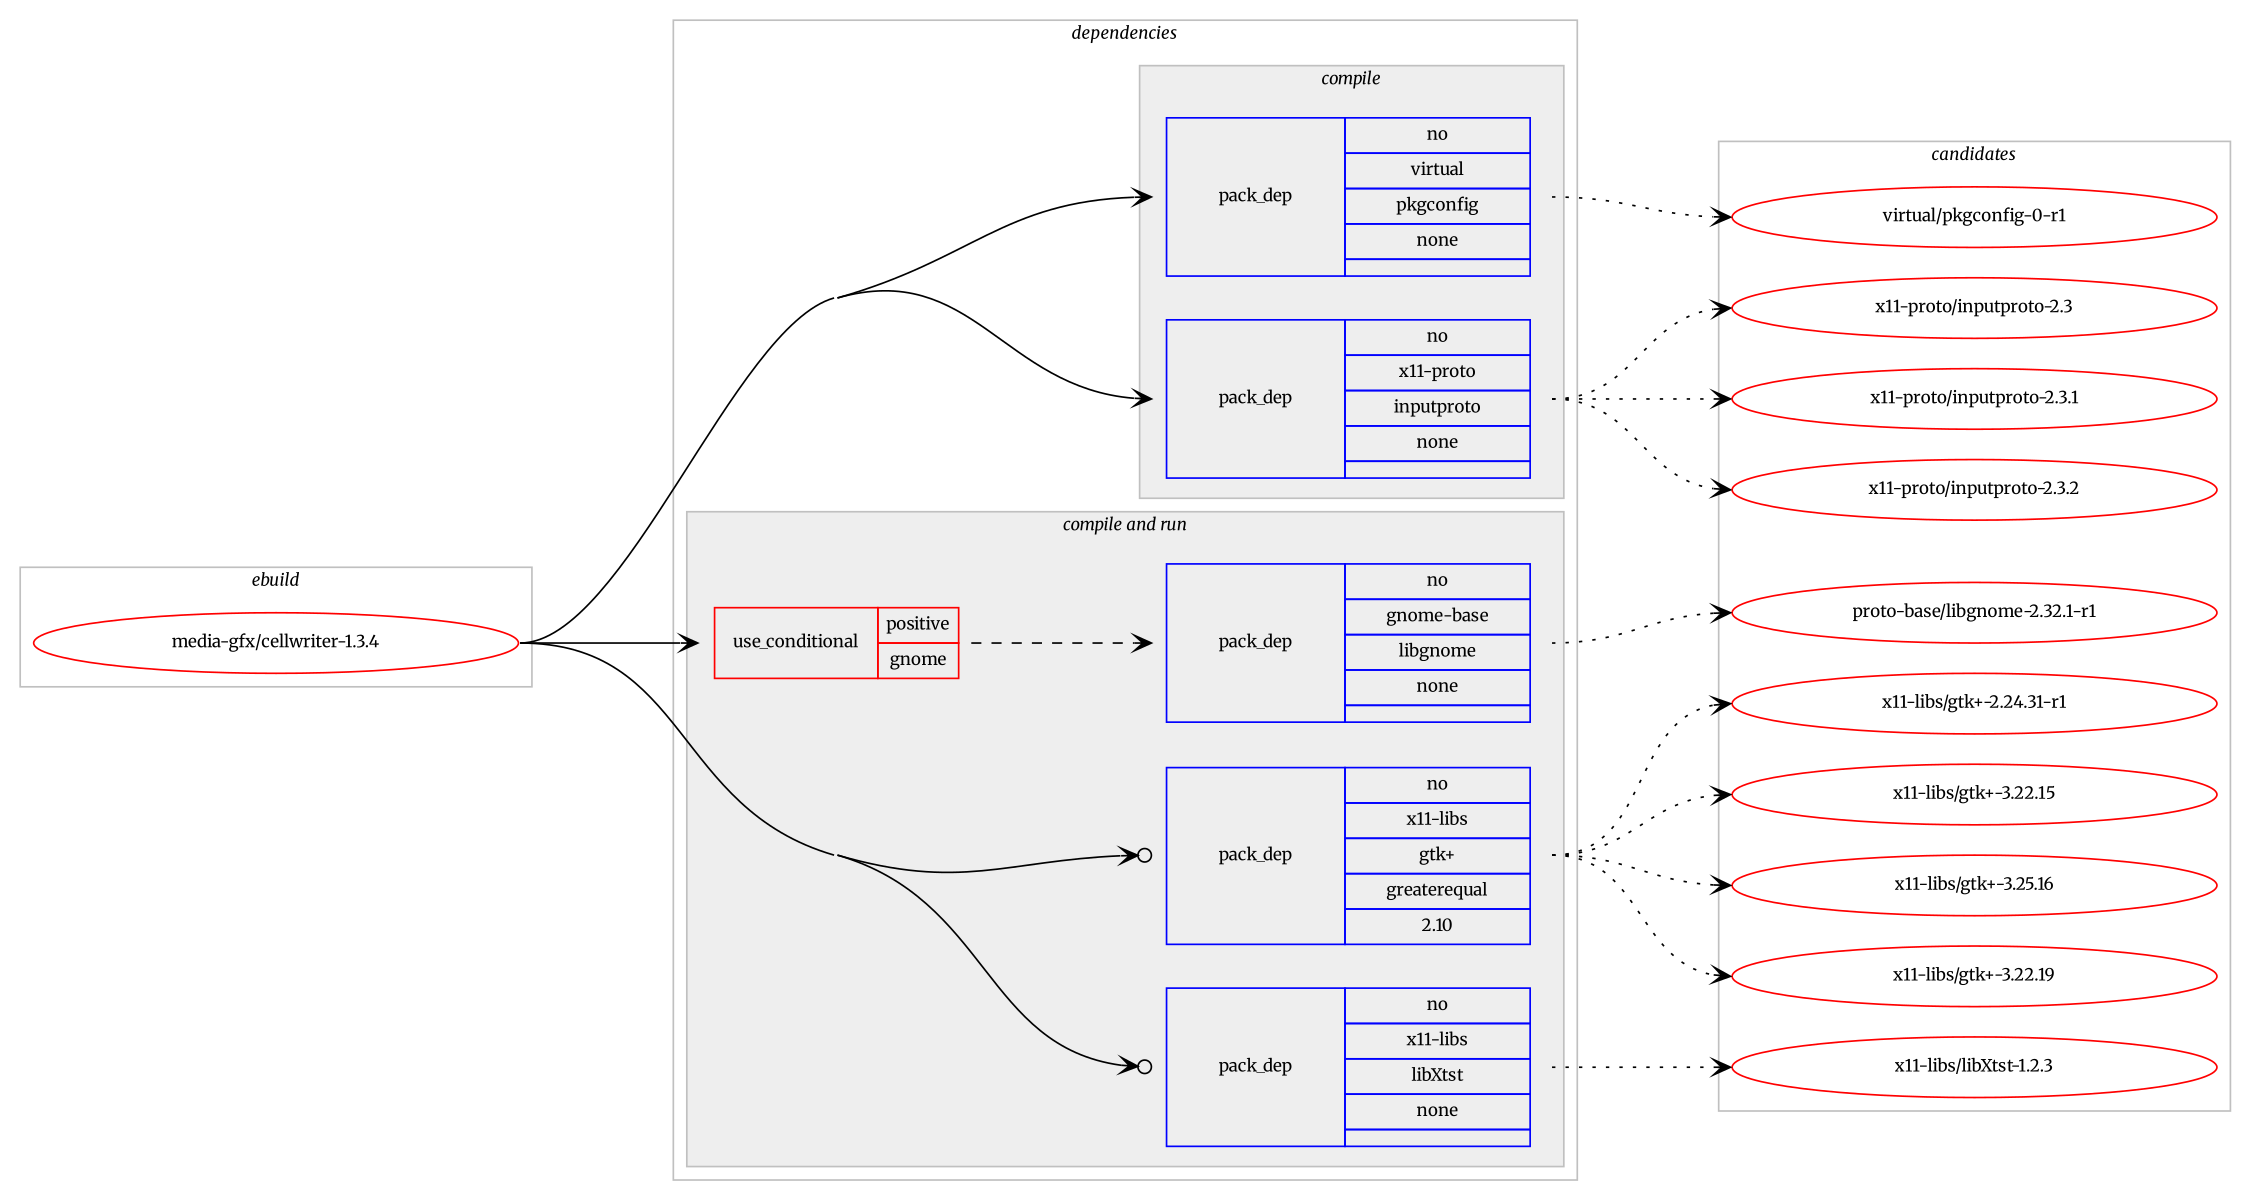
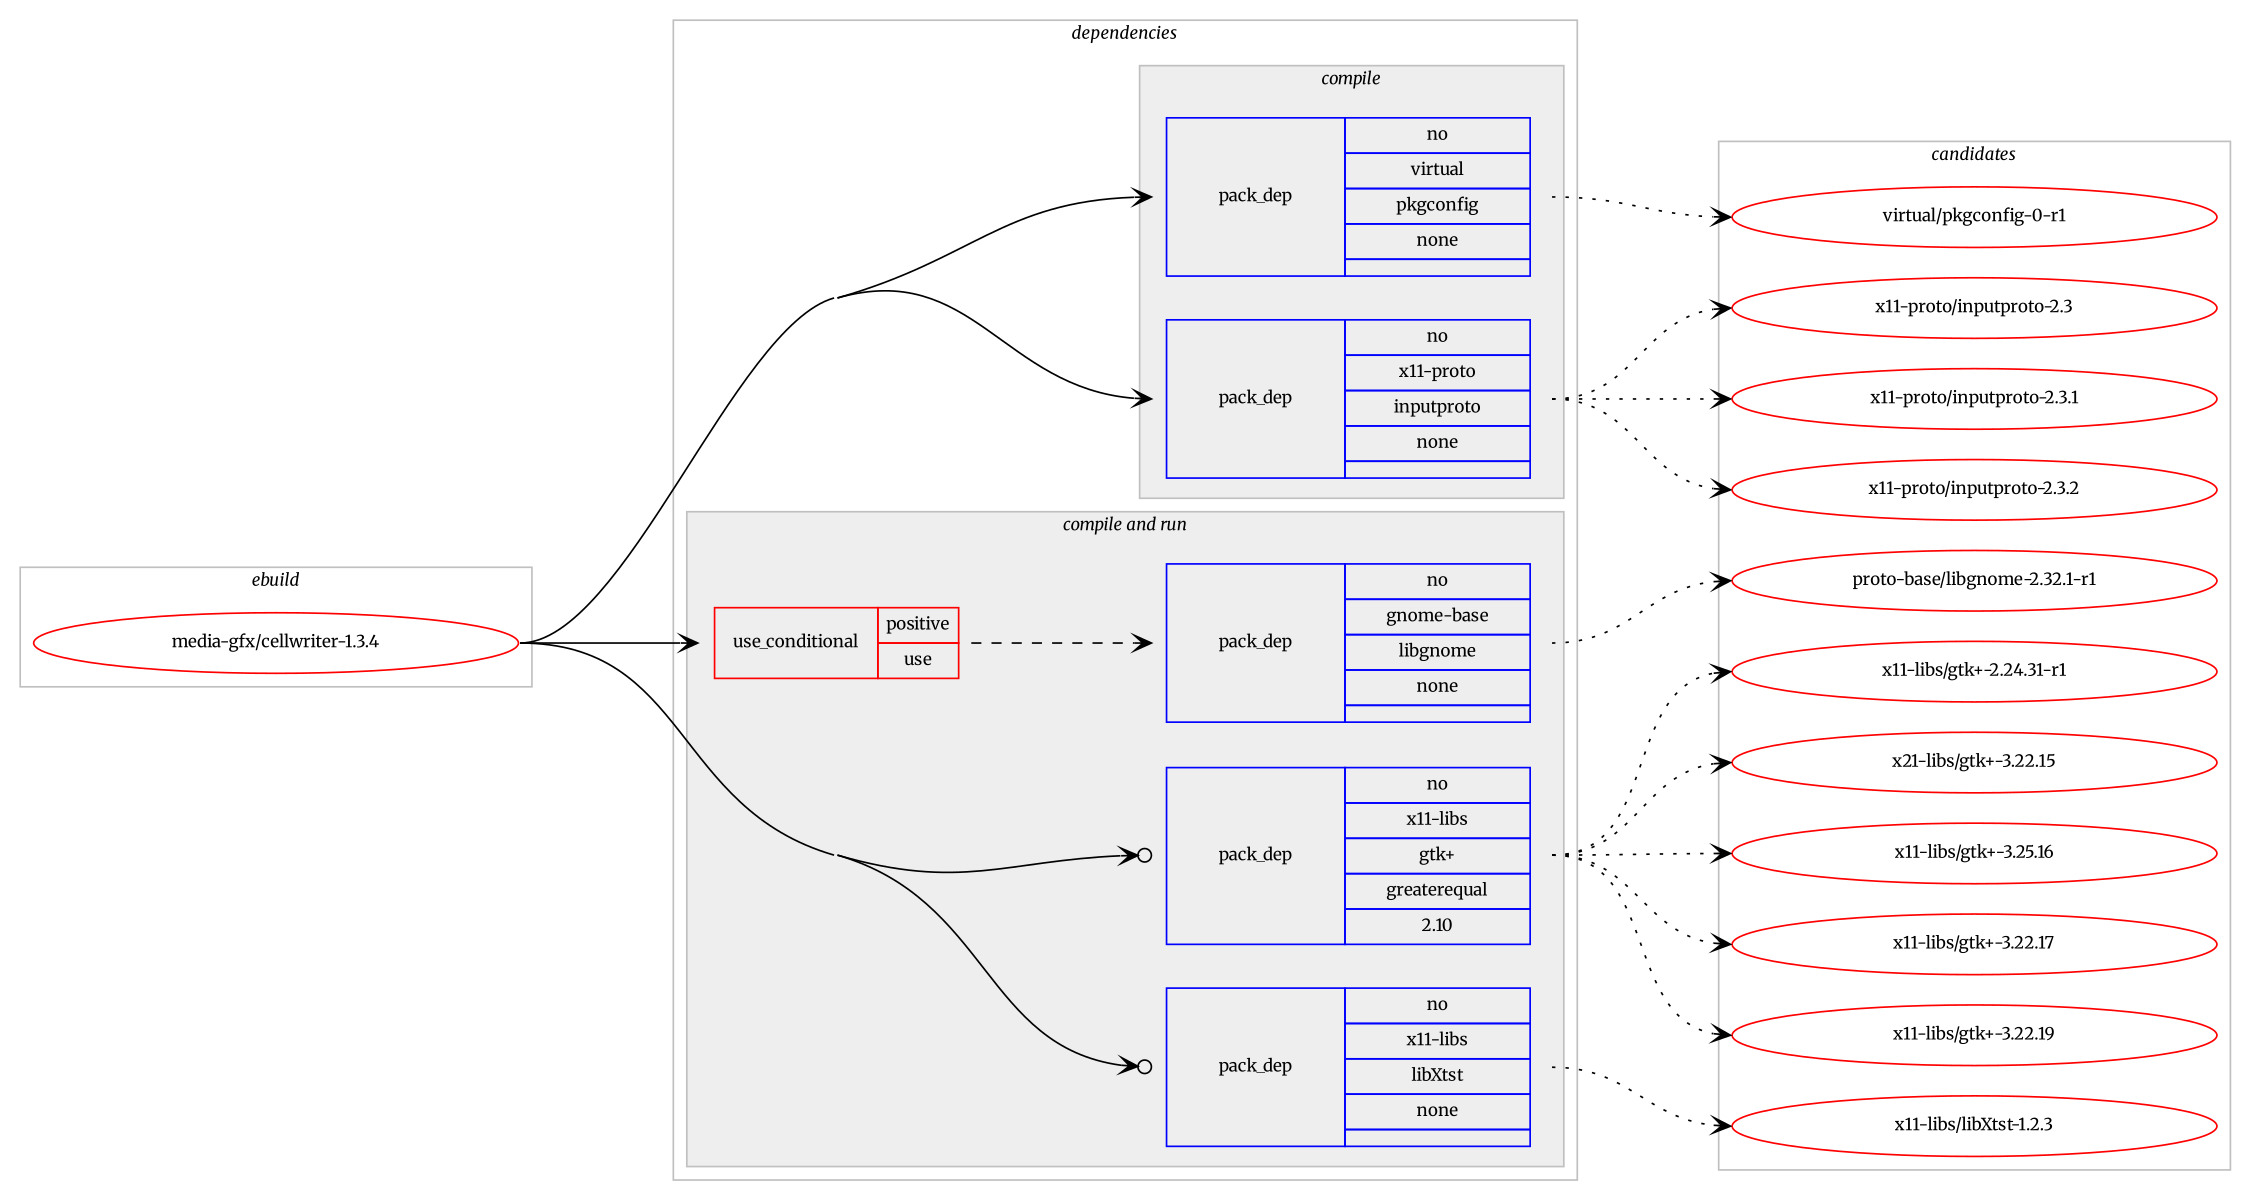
node "use_conditional": text "gnome" -> "use"
node "x11-libs/gtk+-3.22.15": label "x11-libs/gtk+-3.22.15" -> "x21-libs/gtk+-3.22.15"
node "x11-libs/gtk+-3.22.17": added
